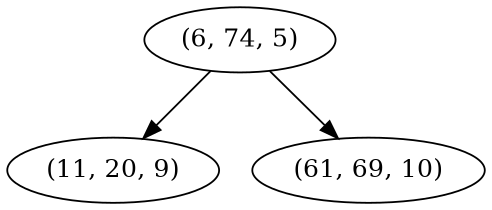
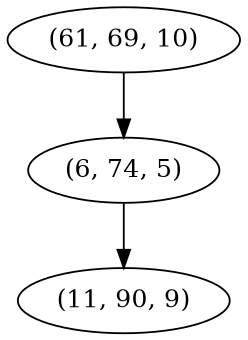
edge "(6, 74, 5)" -> "(61, 69, 10)": reversed
node "(11, 20, 9)": label "(11, 20, 9)" -> "(11, 90, 9)"
